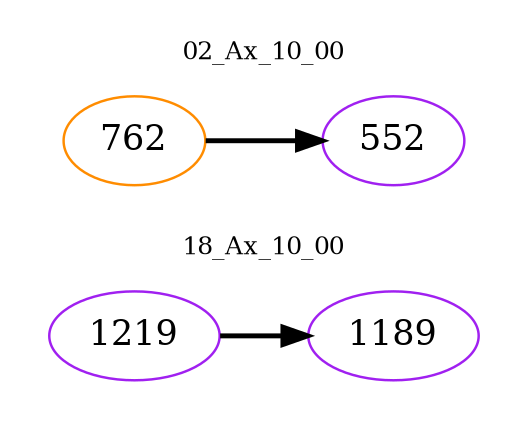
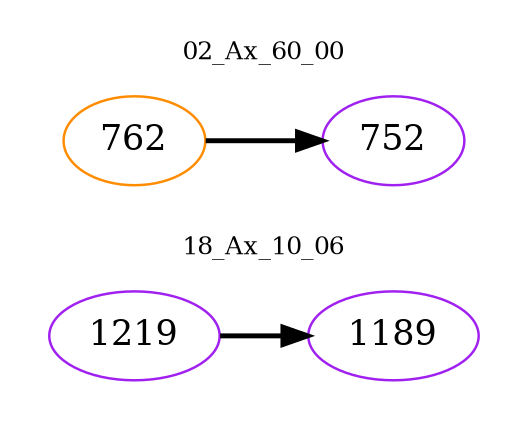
cluster "02_Ax_10_00": label "02_Ax_10_00" -> "02_Ax_60_00"
node "552": label "552" -> "752"
cluster "18_Ax_10_00": label "18_Ax_10_00" -> "18_Ax_10_06"
